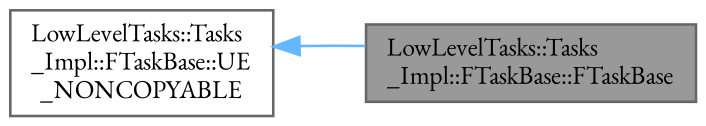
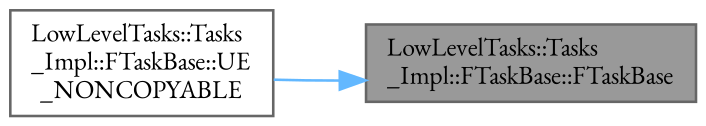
edge "LowLevelTasks::Tasks _Impl::FTaskBase::FTaskBase" -> "LowLevelTasks::Tasks _Impl::FTaskBase::UE _NONCOPYABLE": reversed
